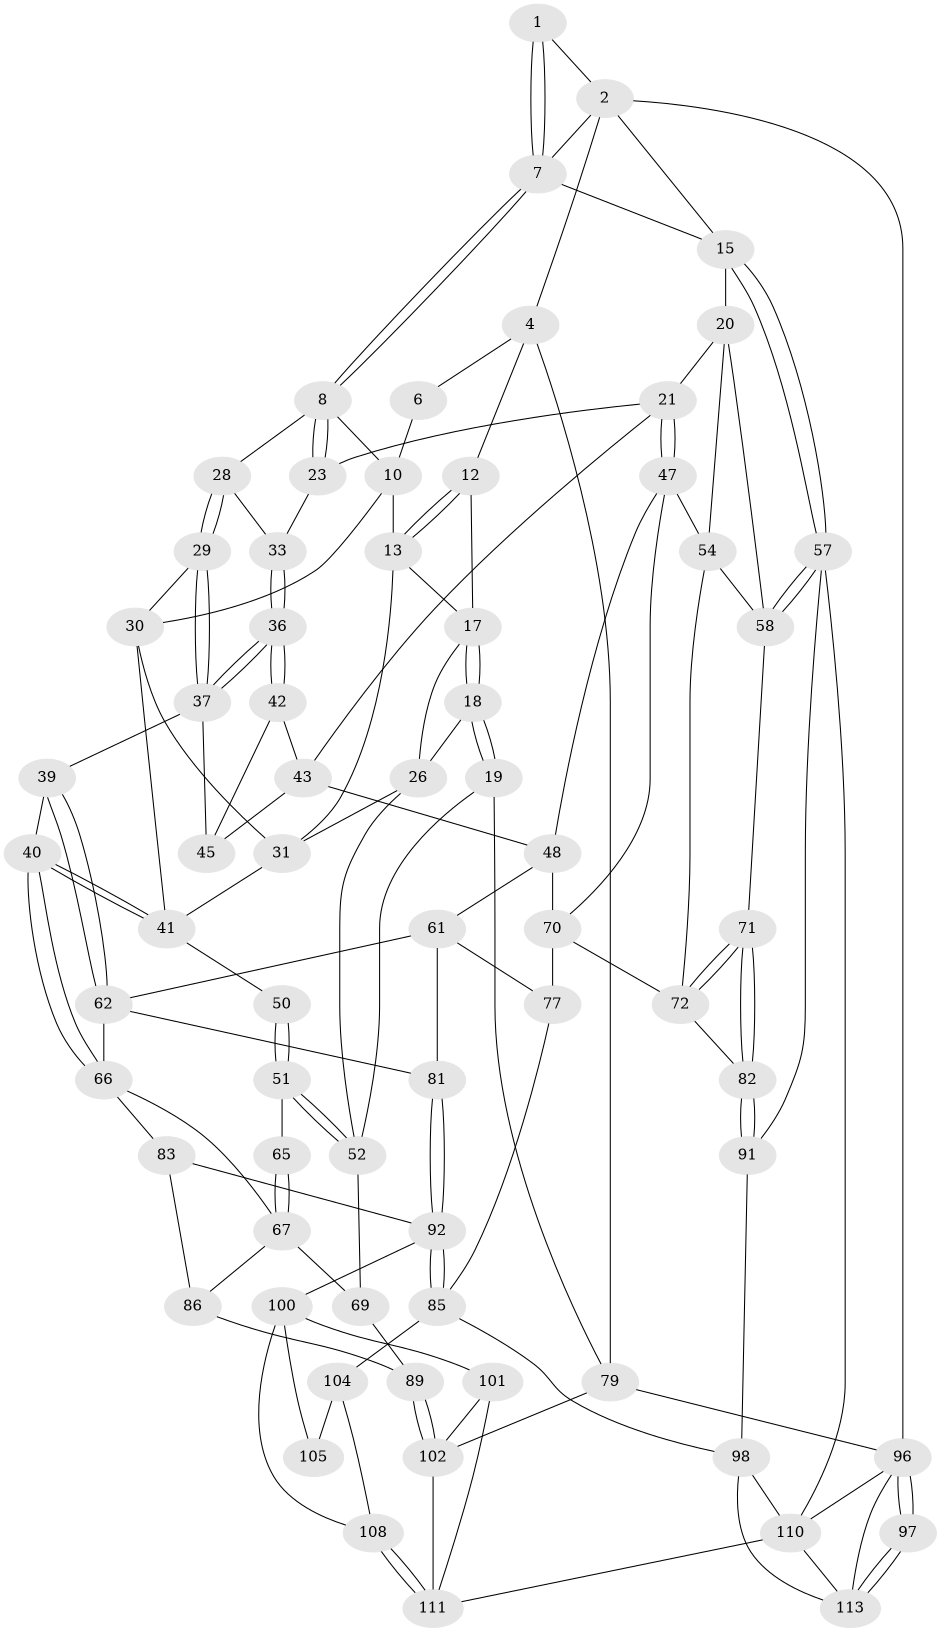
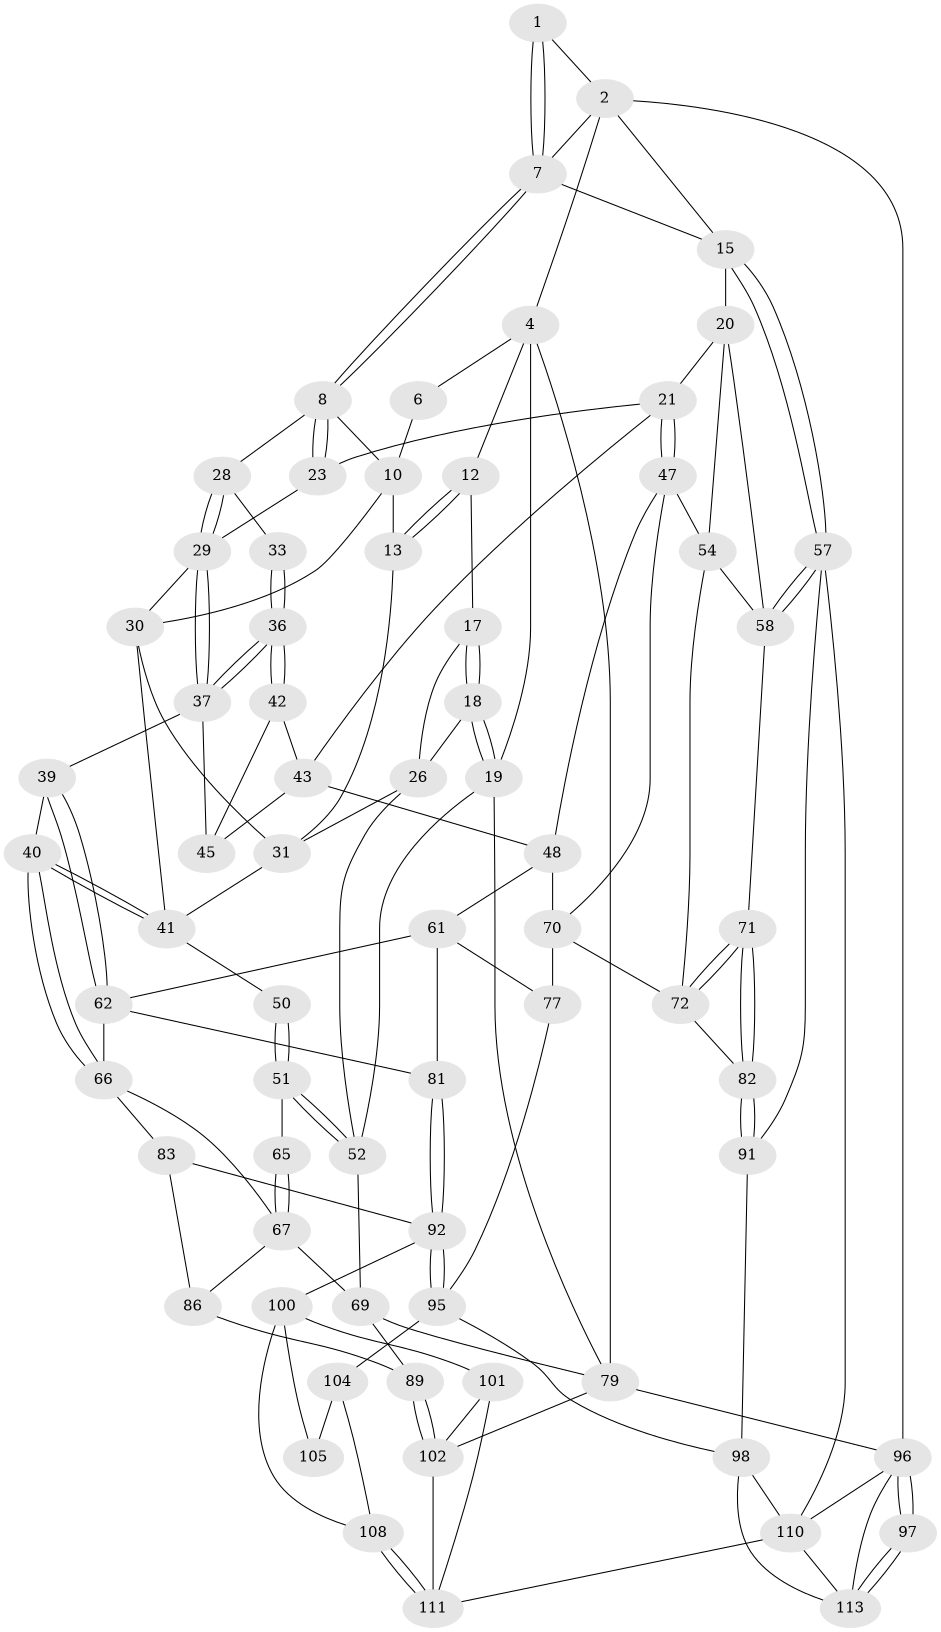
edge "23" -- "33": now "23" -- "29"
edge "4" -- "19": added
edge "13" -- "17": removed
node "85": label "85" -> "95"
edge "69" -- "79": added
